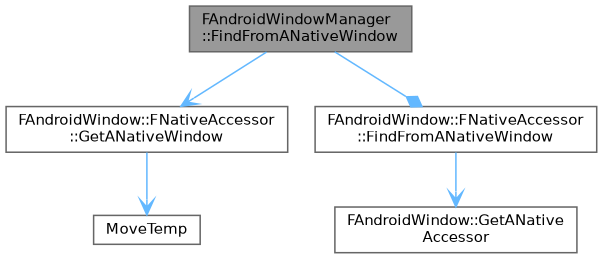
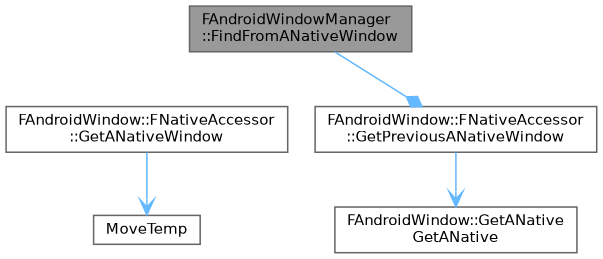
edge "FAndroidWindowManager ::FindFromANativeWindow" -> "FAndroidWindow::FNativeAccessor ::GetANativeWindow": removed
node "FAndroidWindow::FNativeAccessor ::FindFromANativeWindow": label "FAndroidWindow::FNativeAccessor ::FindFromANativeWindow" -> "FAndroidWindow::FNativeAccessor ::GetPreviousANativeWindow"
node "FAndroidWindow::GetANative Accessor": label "FAndroidWindow::GetANative Accessor" -> "FAndroidWindow::GetANative GetANative"
